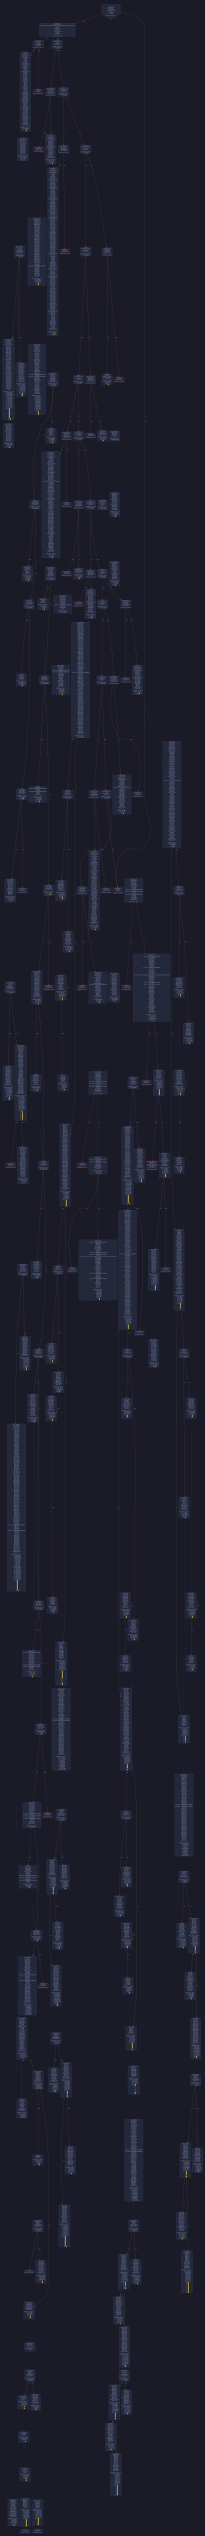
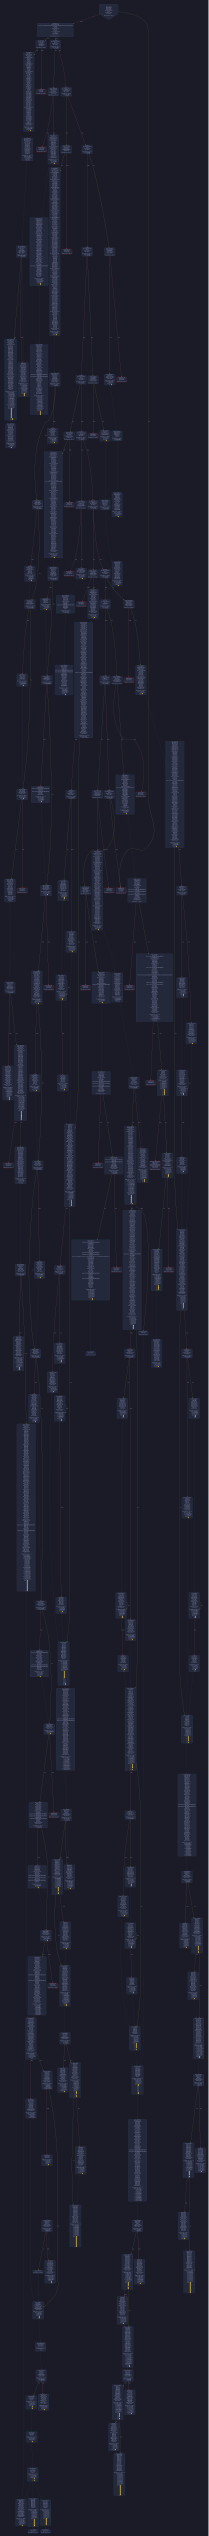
node "[090d] JUMPDEST [090e] STOP Stack size req: 0, sizeΔ: 0": added
